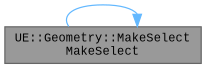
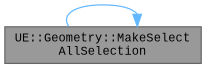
node "UE::Geometry::MakeSelect MakeSelect": label "UE::Geometry::MakeSelect MakeSelect" -> "UE::Geometry::MakeSelect AllSelection"
